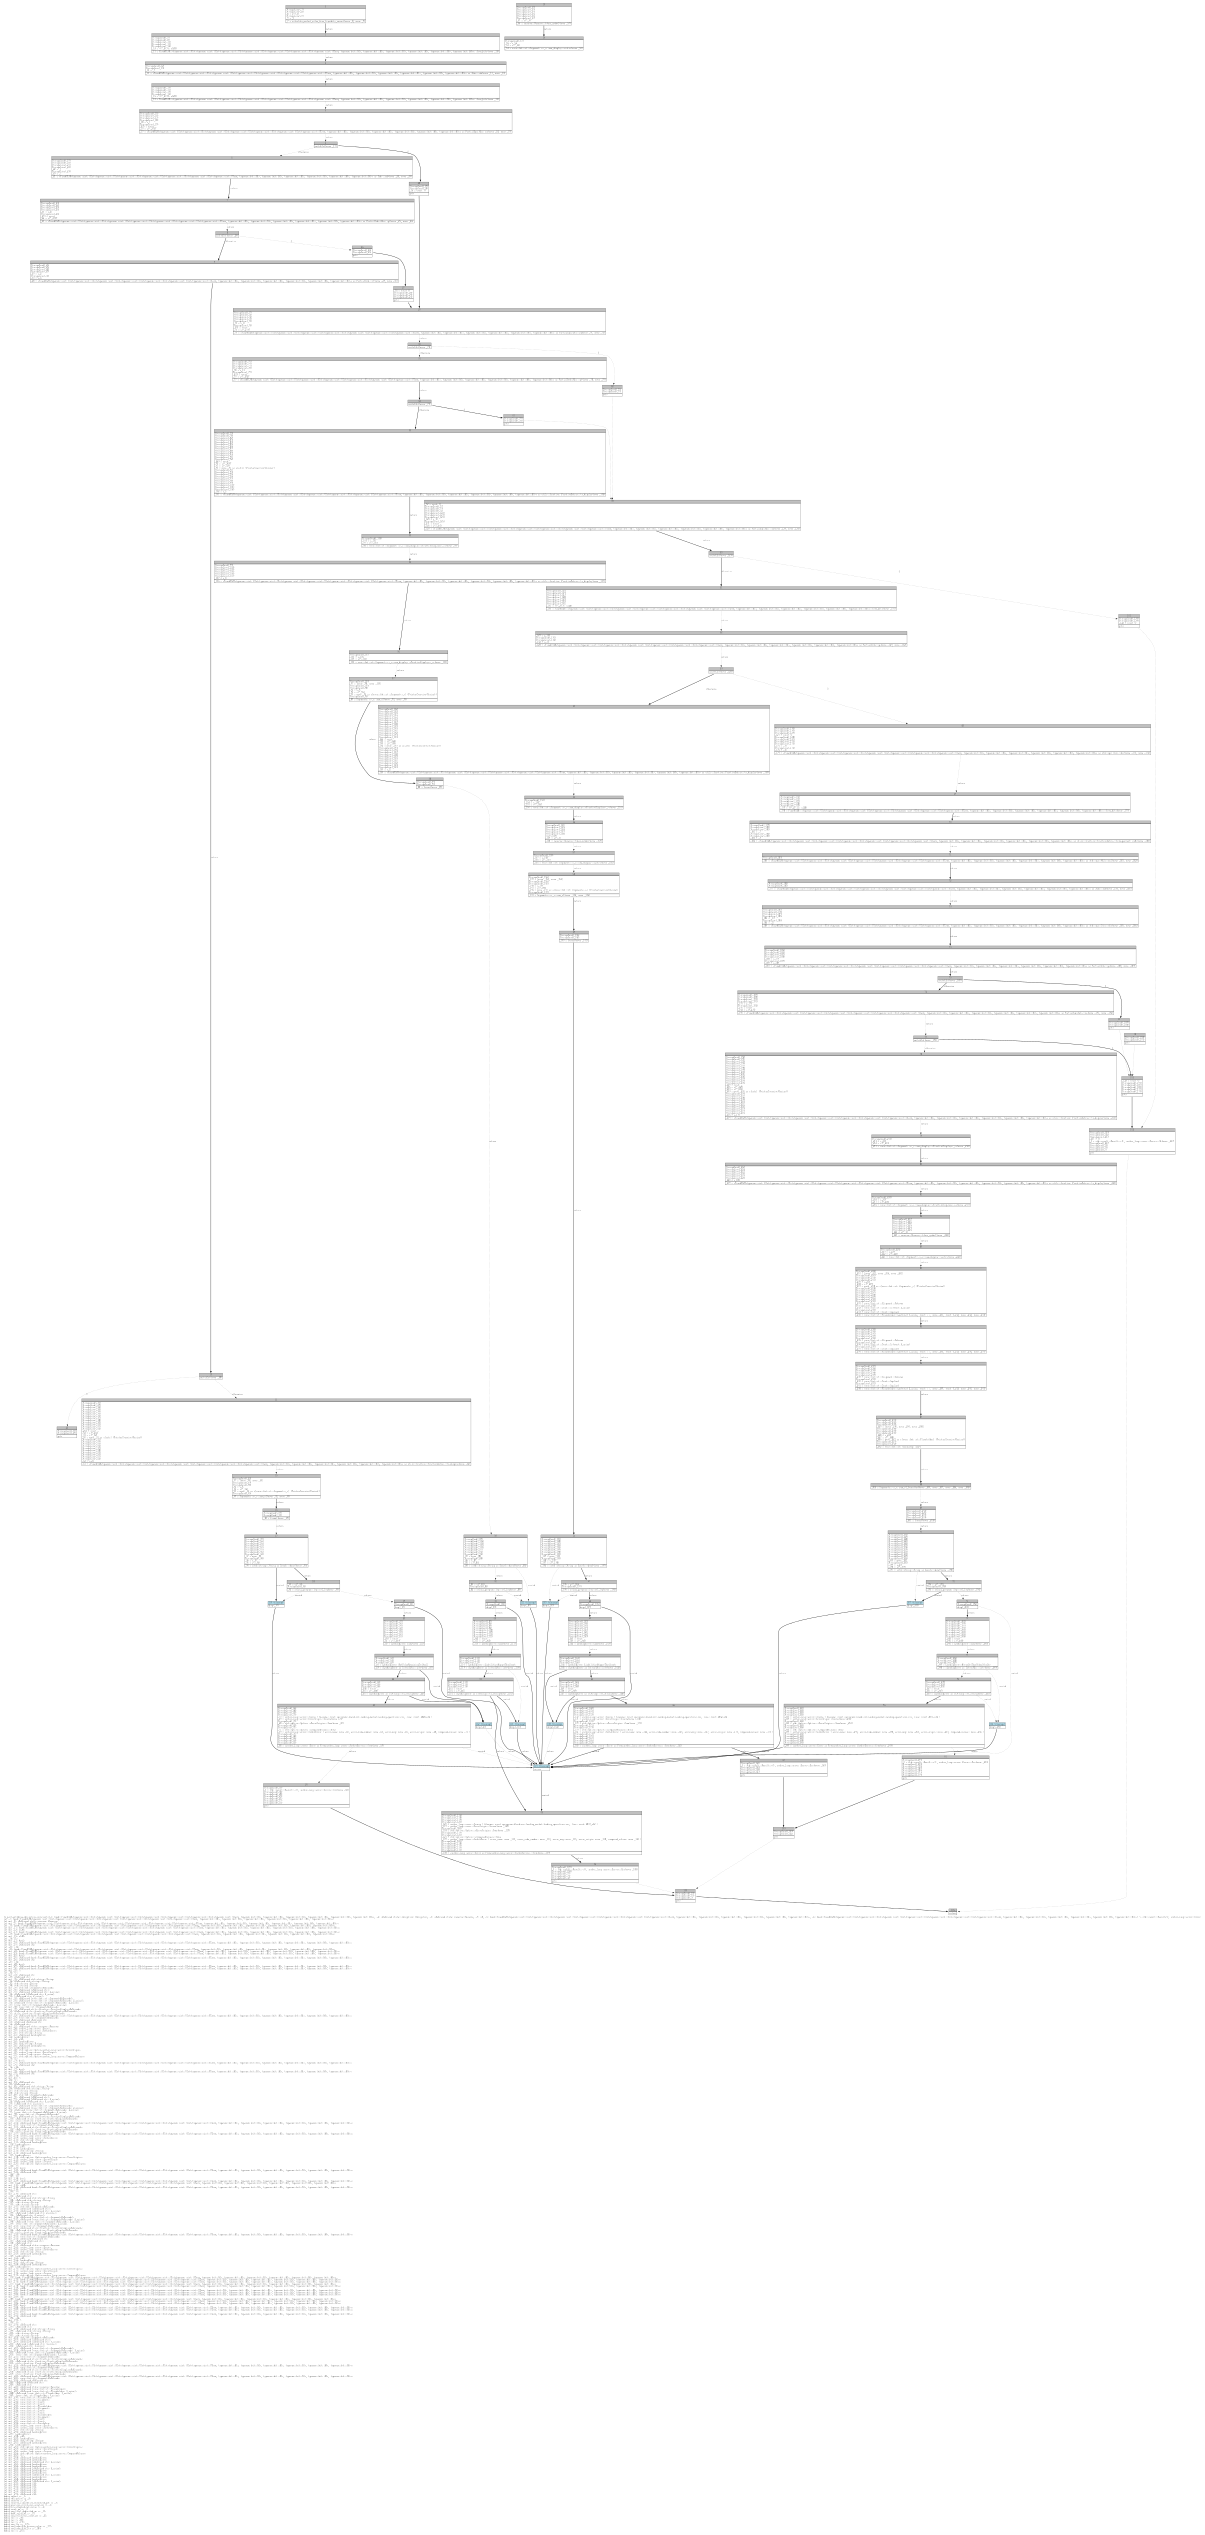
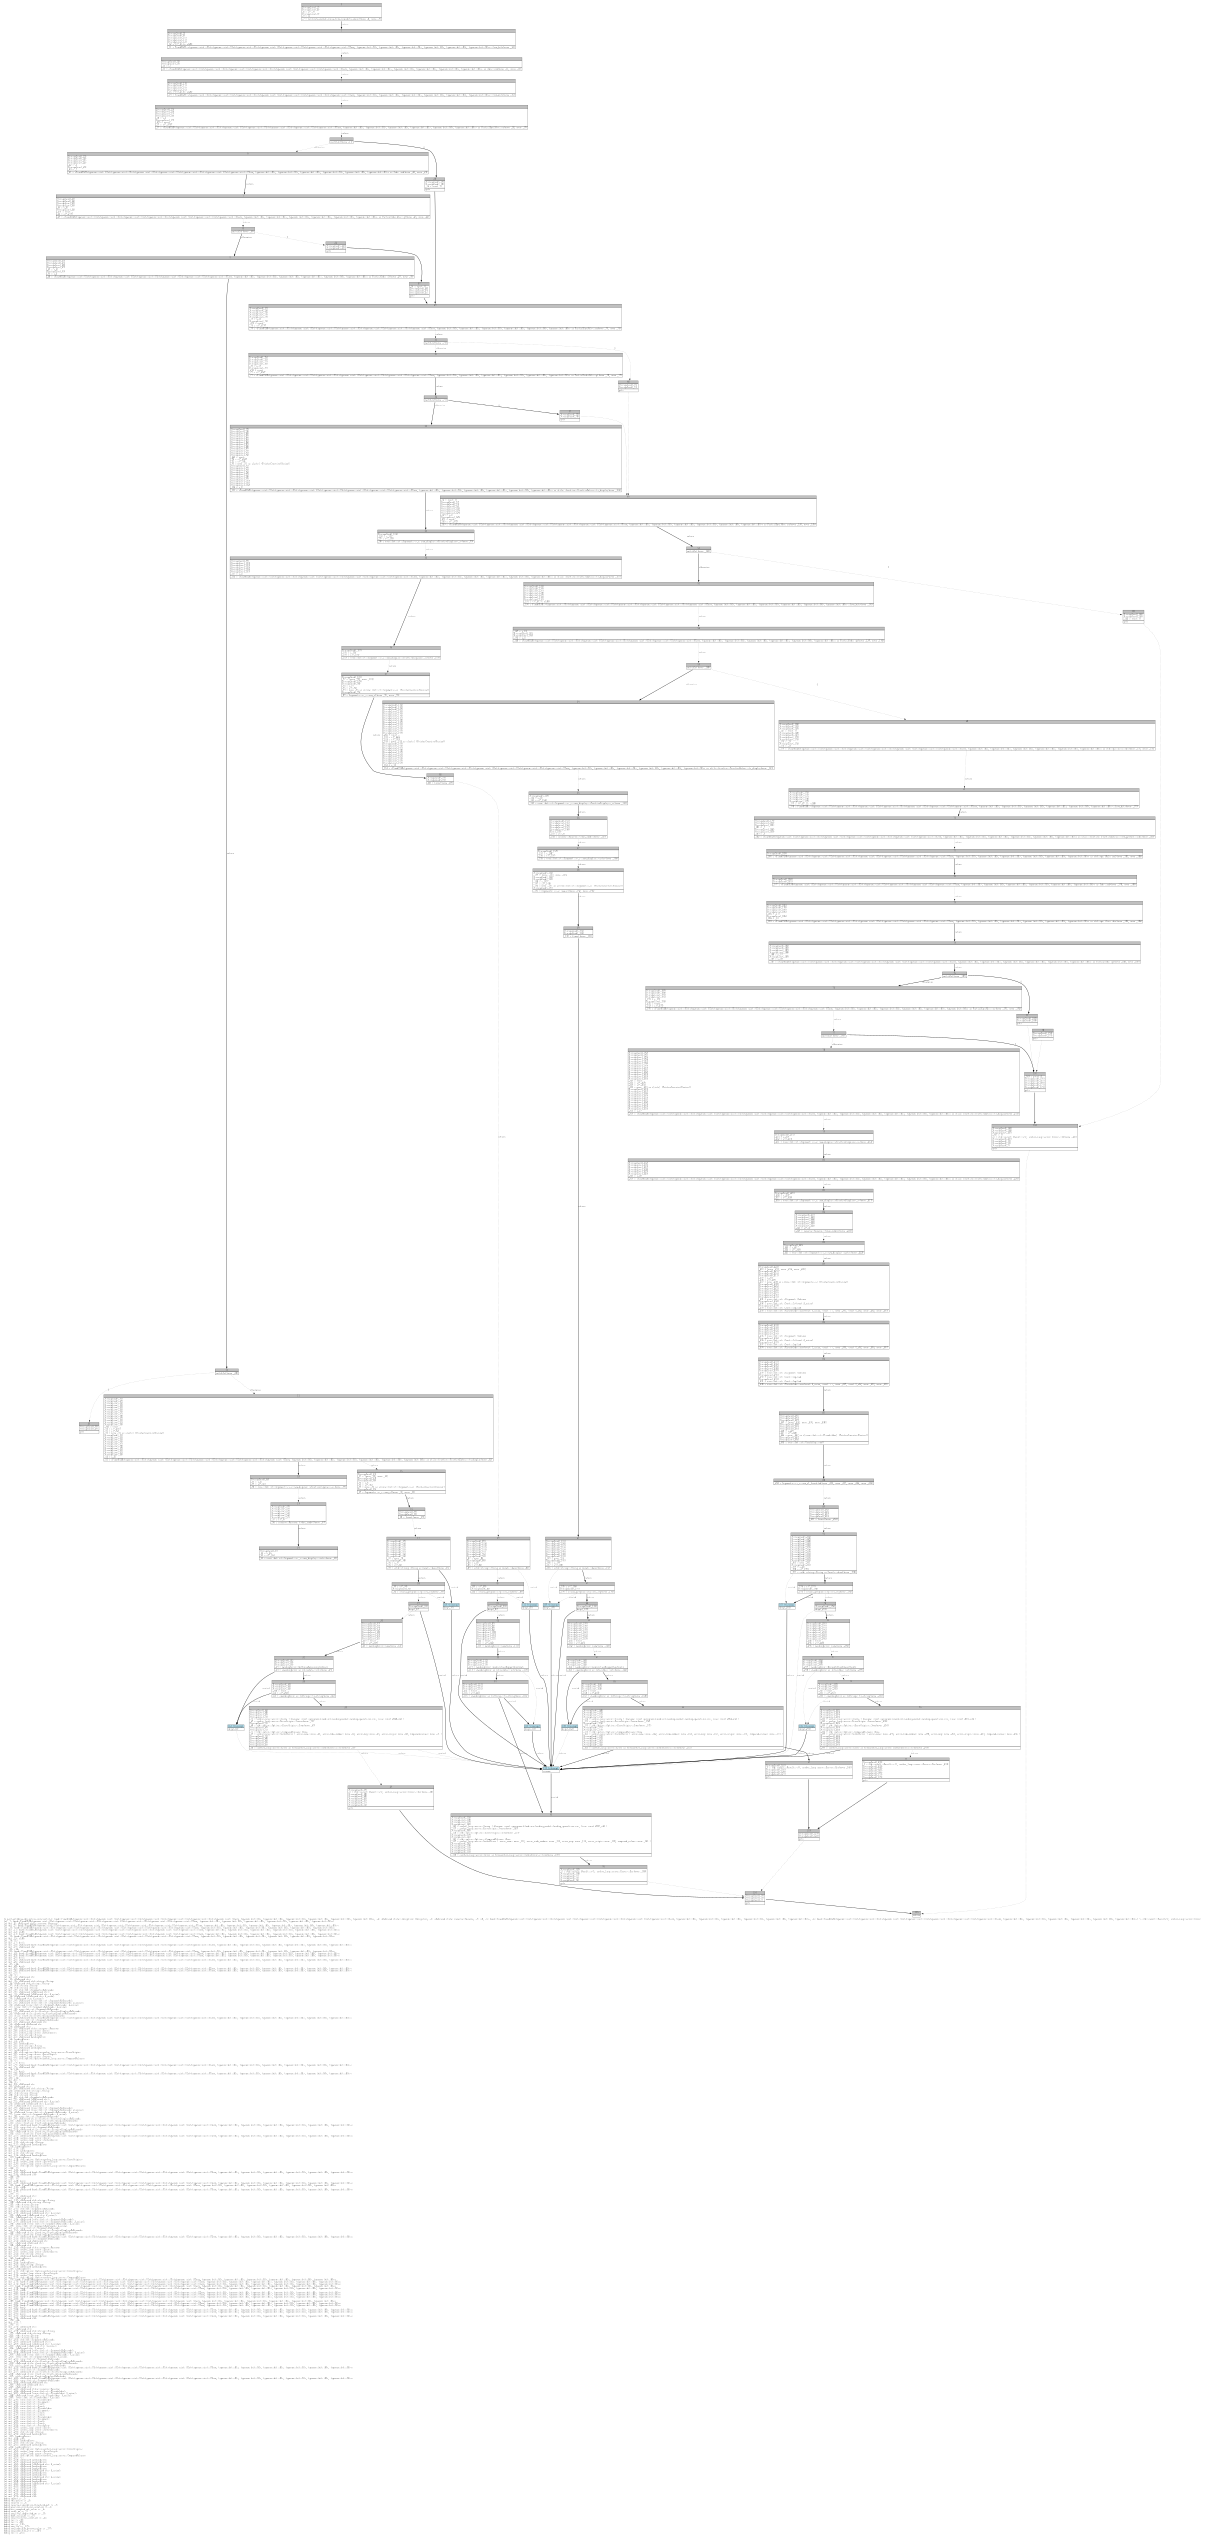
node "12": added
